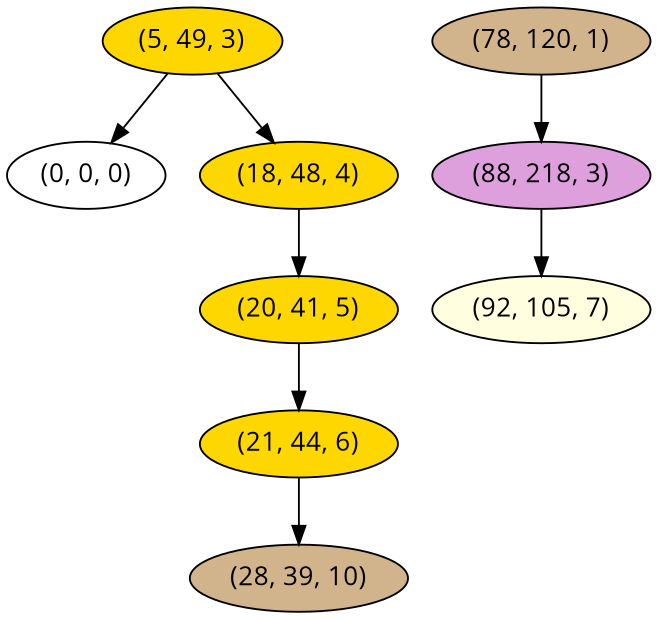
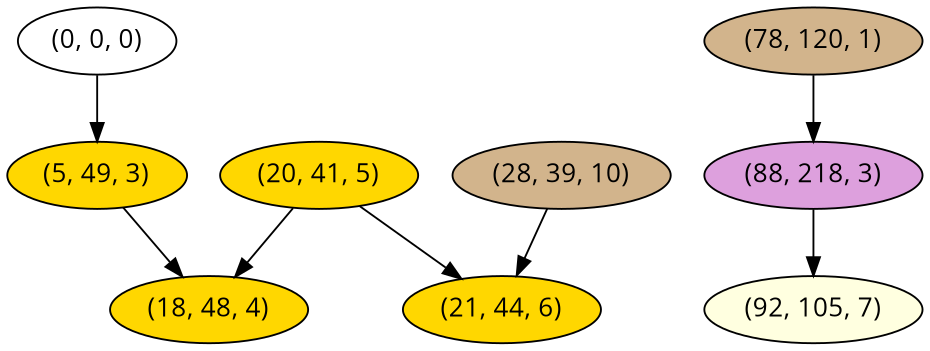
edge "(5, 49, 3)" -> "(0, 0, 0)": reversed
edge "(18, 48, 4)" -> "(20, 41, 5)": reversed
edge "(21, 44, 6)" -> "(28, 39, 10)": reversed
